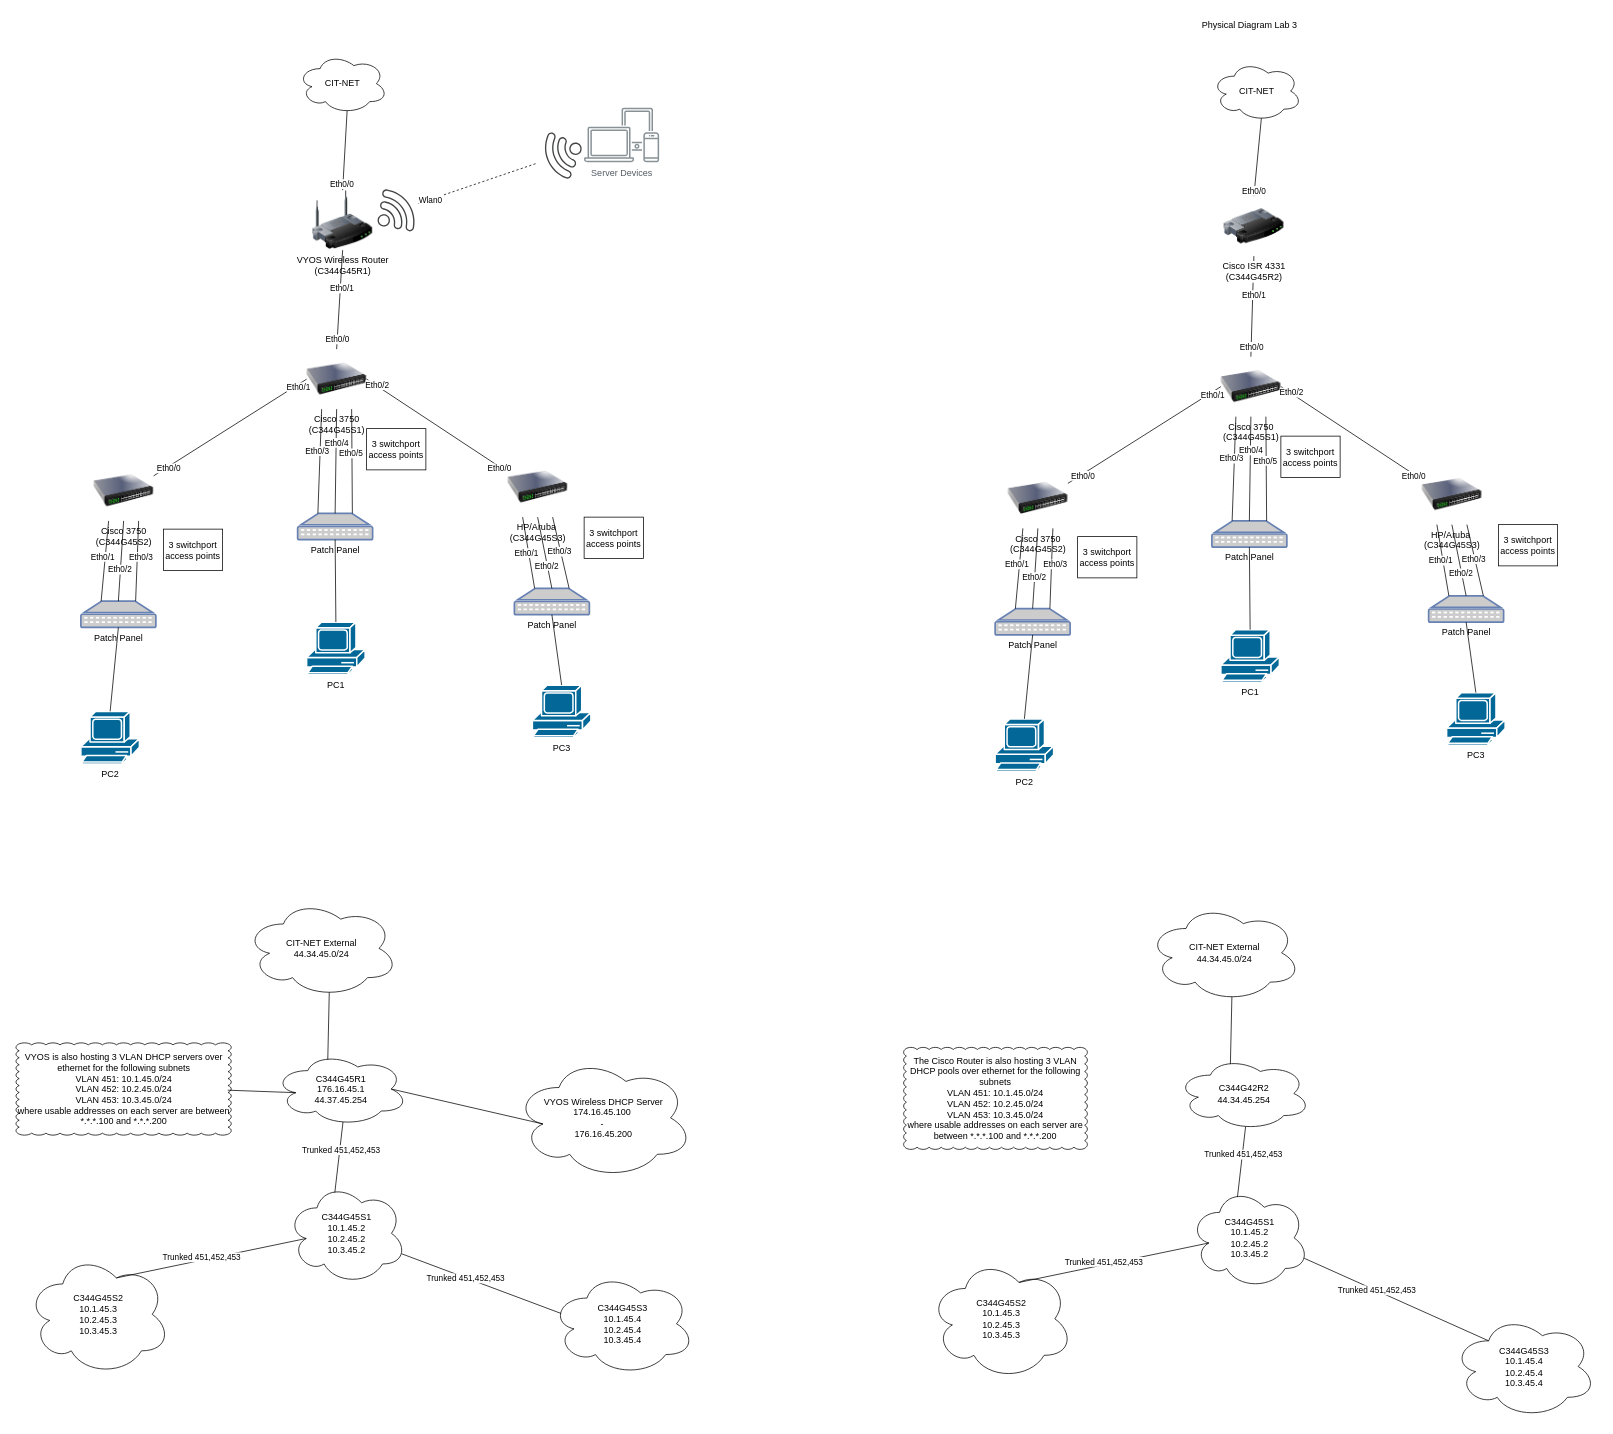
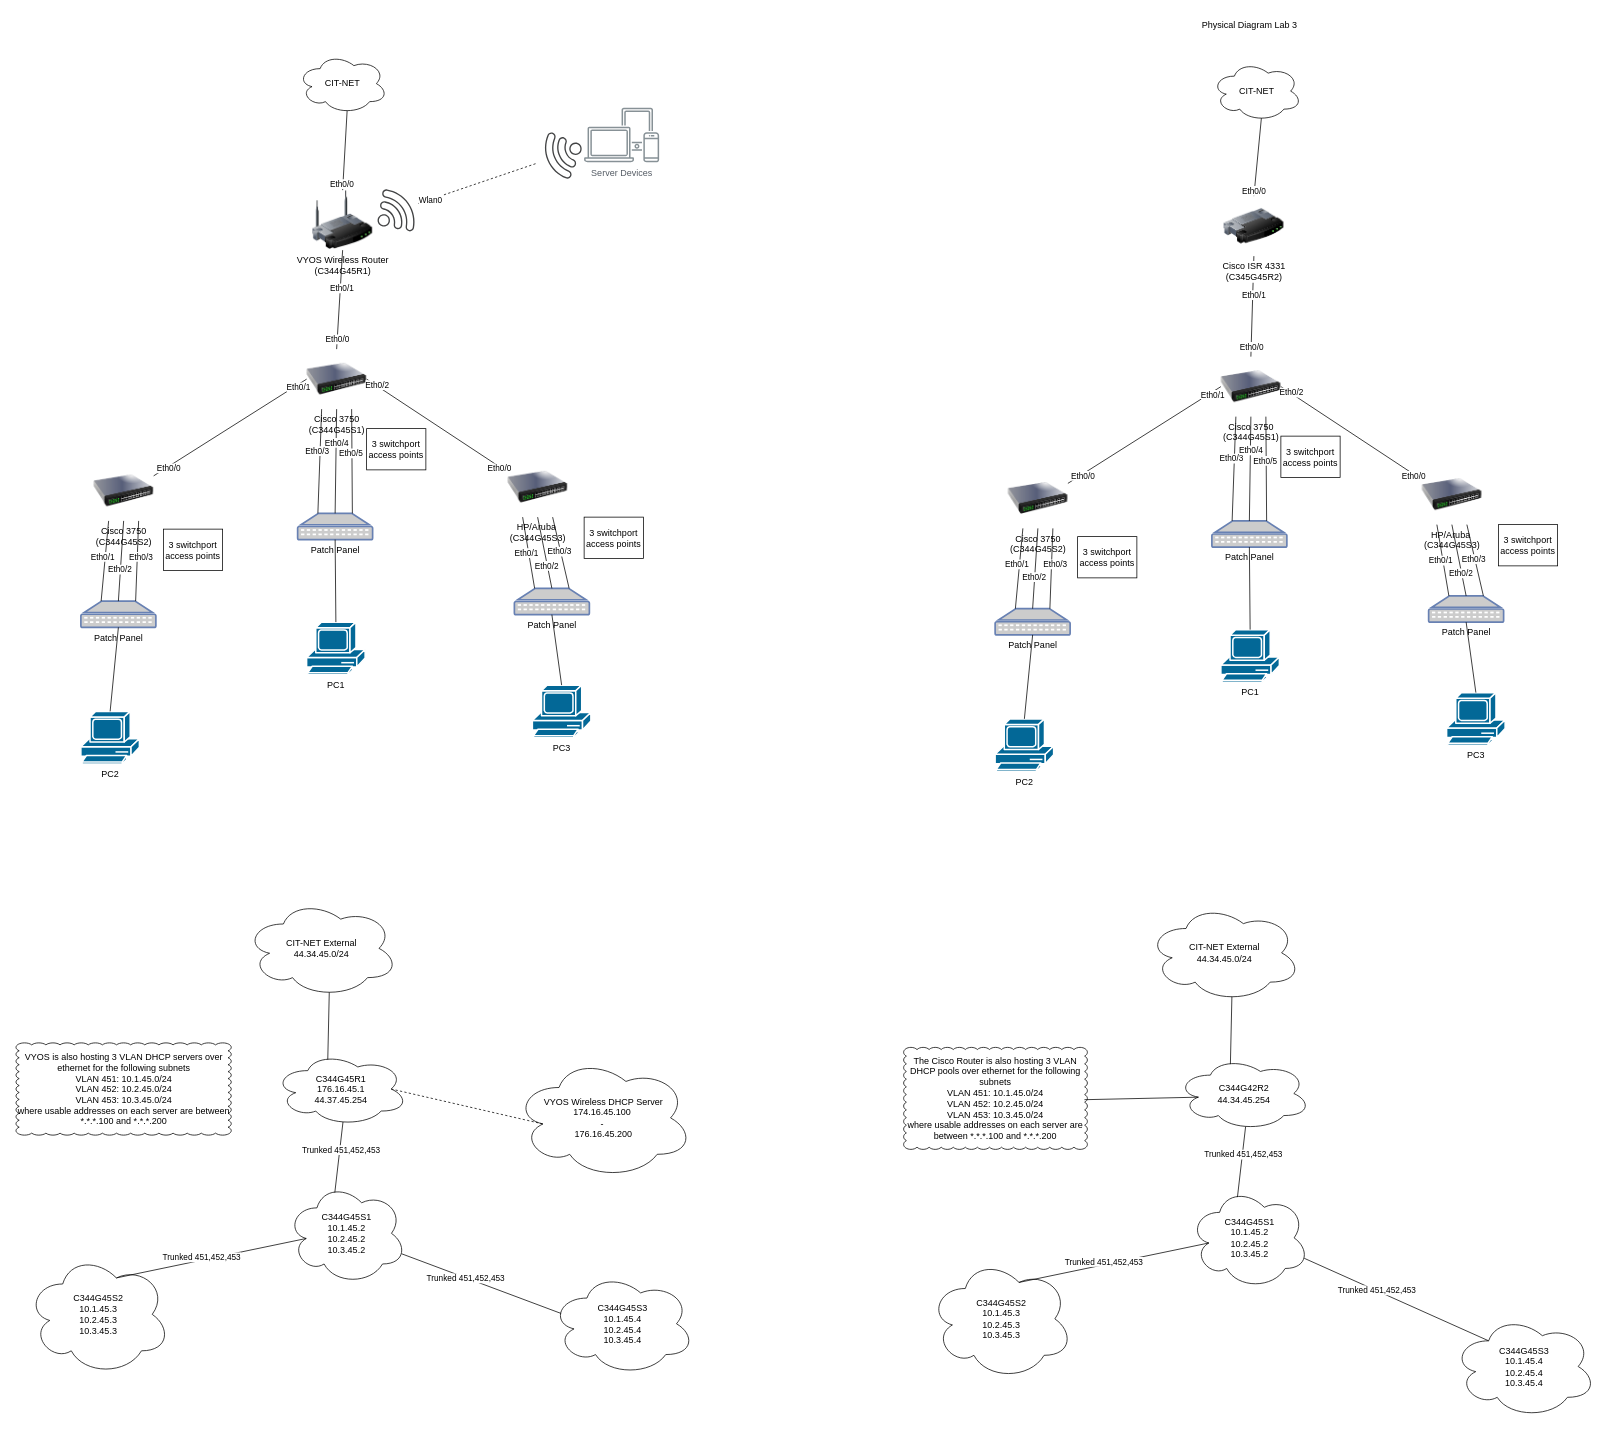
node "Cisco ISR 4331 (C344G45R2)": label "Cisco ISR 4331 (C344G45R2)" -> "Cisco ISR 4331 (C345G45R2)"
edge "VYOS is also hosting 3 VLAN DHCP servers over ethernet for the following subnets VLAN 451: 10.1.45.0/24 VLAN 452: 10.2.45.0/24 VLAN 453: 10.3.45.0/24 where usable addresses on each server are between *.*.*.100 and *.*.*.200" -- "C344G45R1 176.16.45.1 44.37.45.254": removed
edge "C344G42R2 44.34.45.254" -- "The Cisco Router is also hosting 3 VLAN DHCP pools over ethernet for the following subnets VLAN 451: 10.1.45.0/24 VLAN 452: 10.2.45.0/24 VLAN 453: 10.3.45.0/24 where usable addresses on each server are between *.*.*.100 and *.*.*.200": added
edge "C344G45R1 176.16.45.1 44.37.45.254" -- "VYOS Wireless DHCP Server 174.16.45.100 - 176.16.45.200": style solid -> dashed
